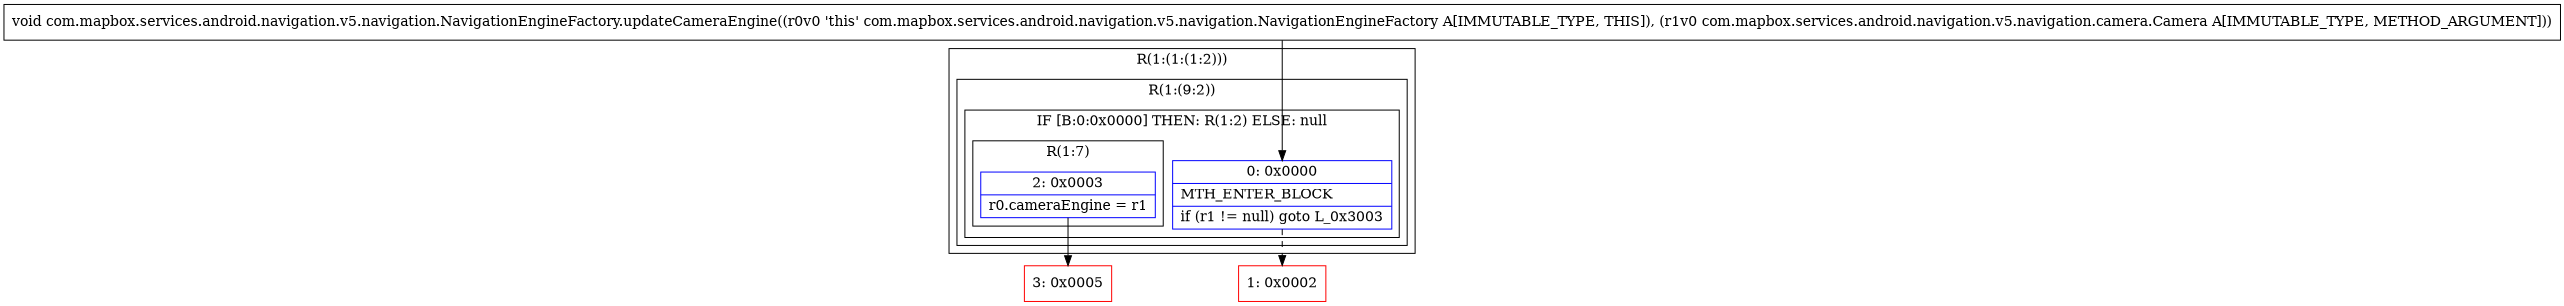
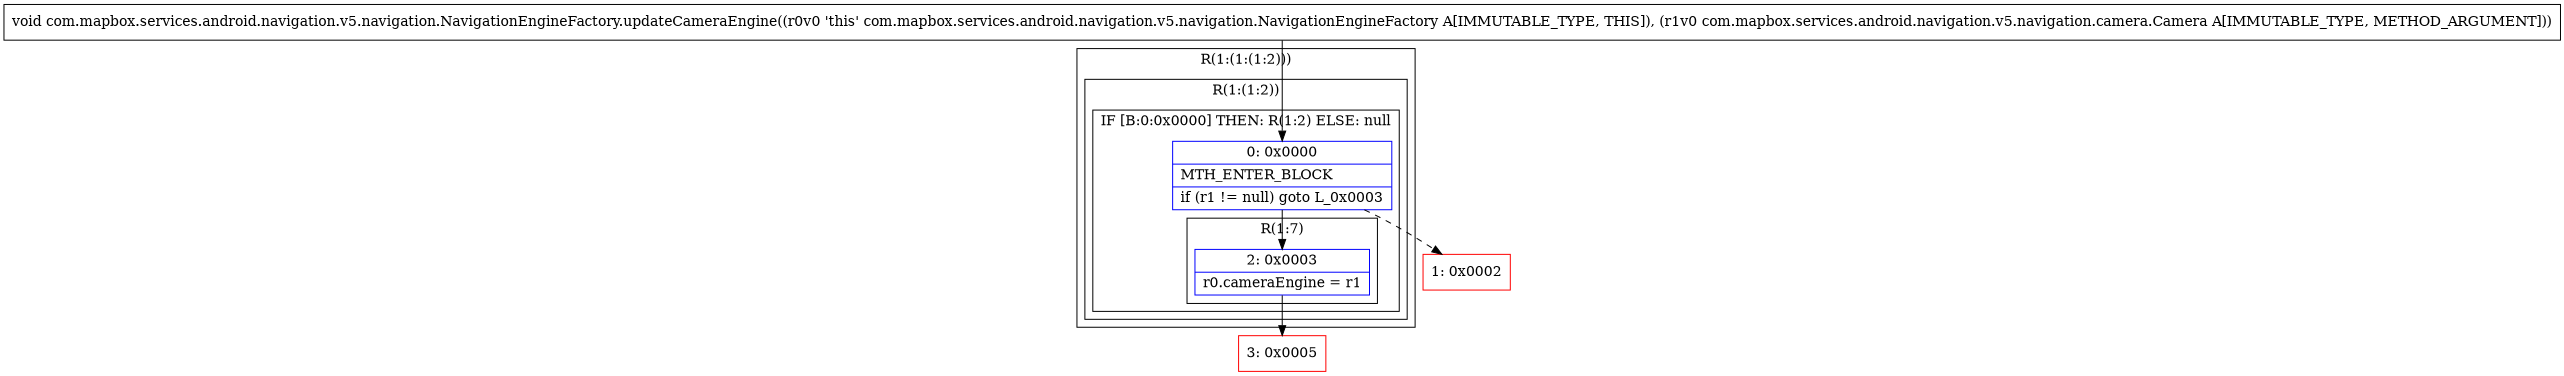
cluster "R(1:(9:2))": label "R(1:(9:2))" -> "R(1:(1:2))"
node "0: 0x0000": text "if (r1 != null) goto L_0x3003" -> "if (r1 != null) goto L_0x0003"
edge "0: 0x0000" -> "2: 0x0003": added
